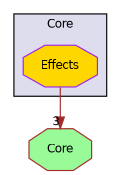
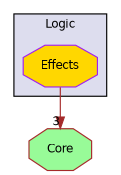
cluster "Core": label "Core" -> "Logic"
